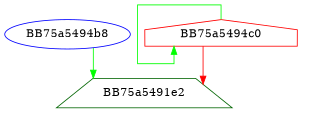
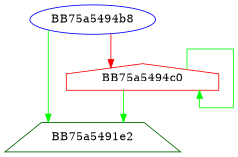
edge "BB75a5494b8" -> "BB75a5494c0": added
edge "BB75a5494c0" -> "BB75a5491e2": color red -> green
